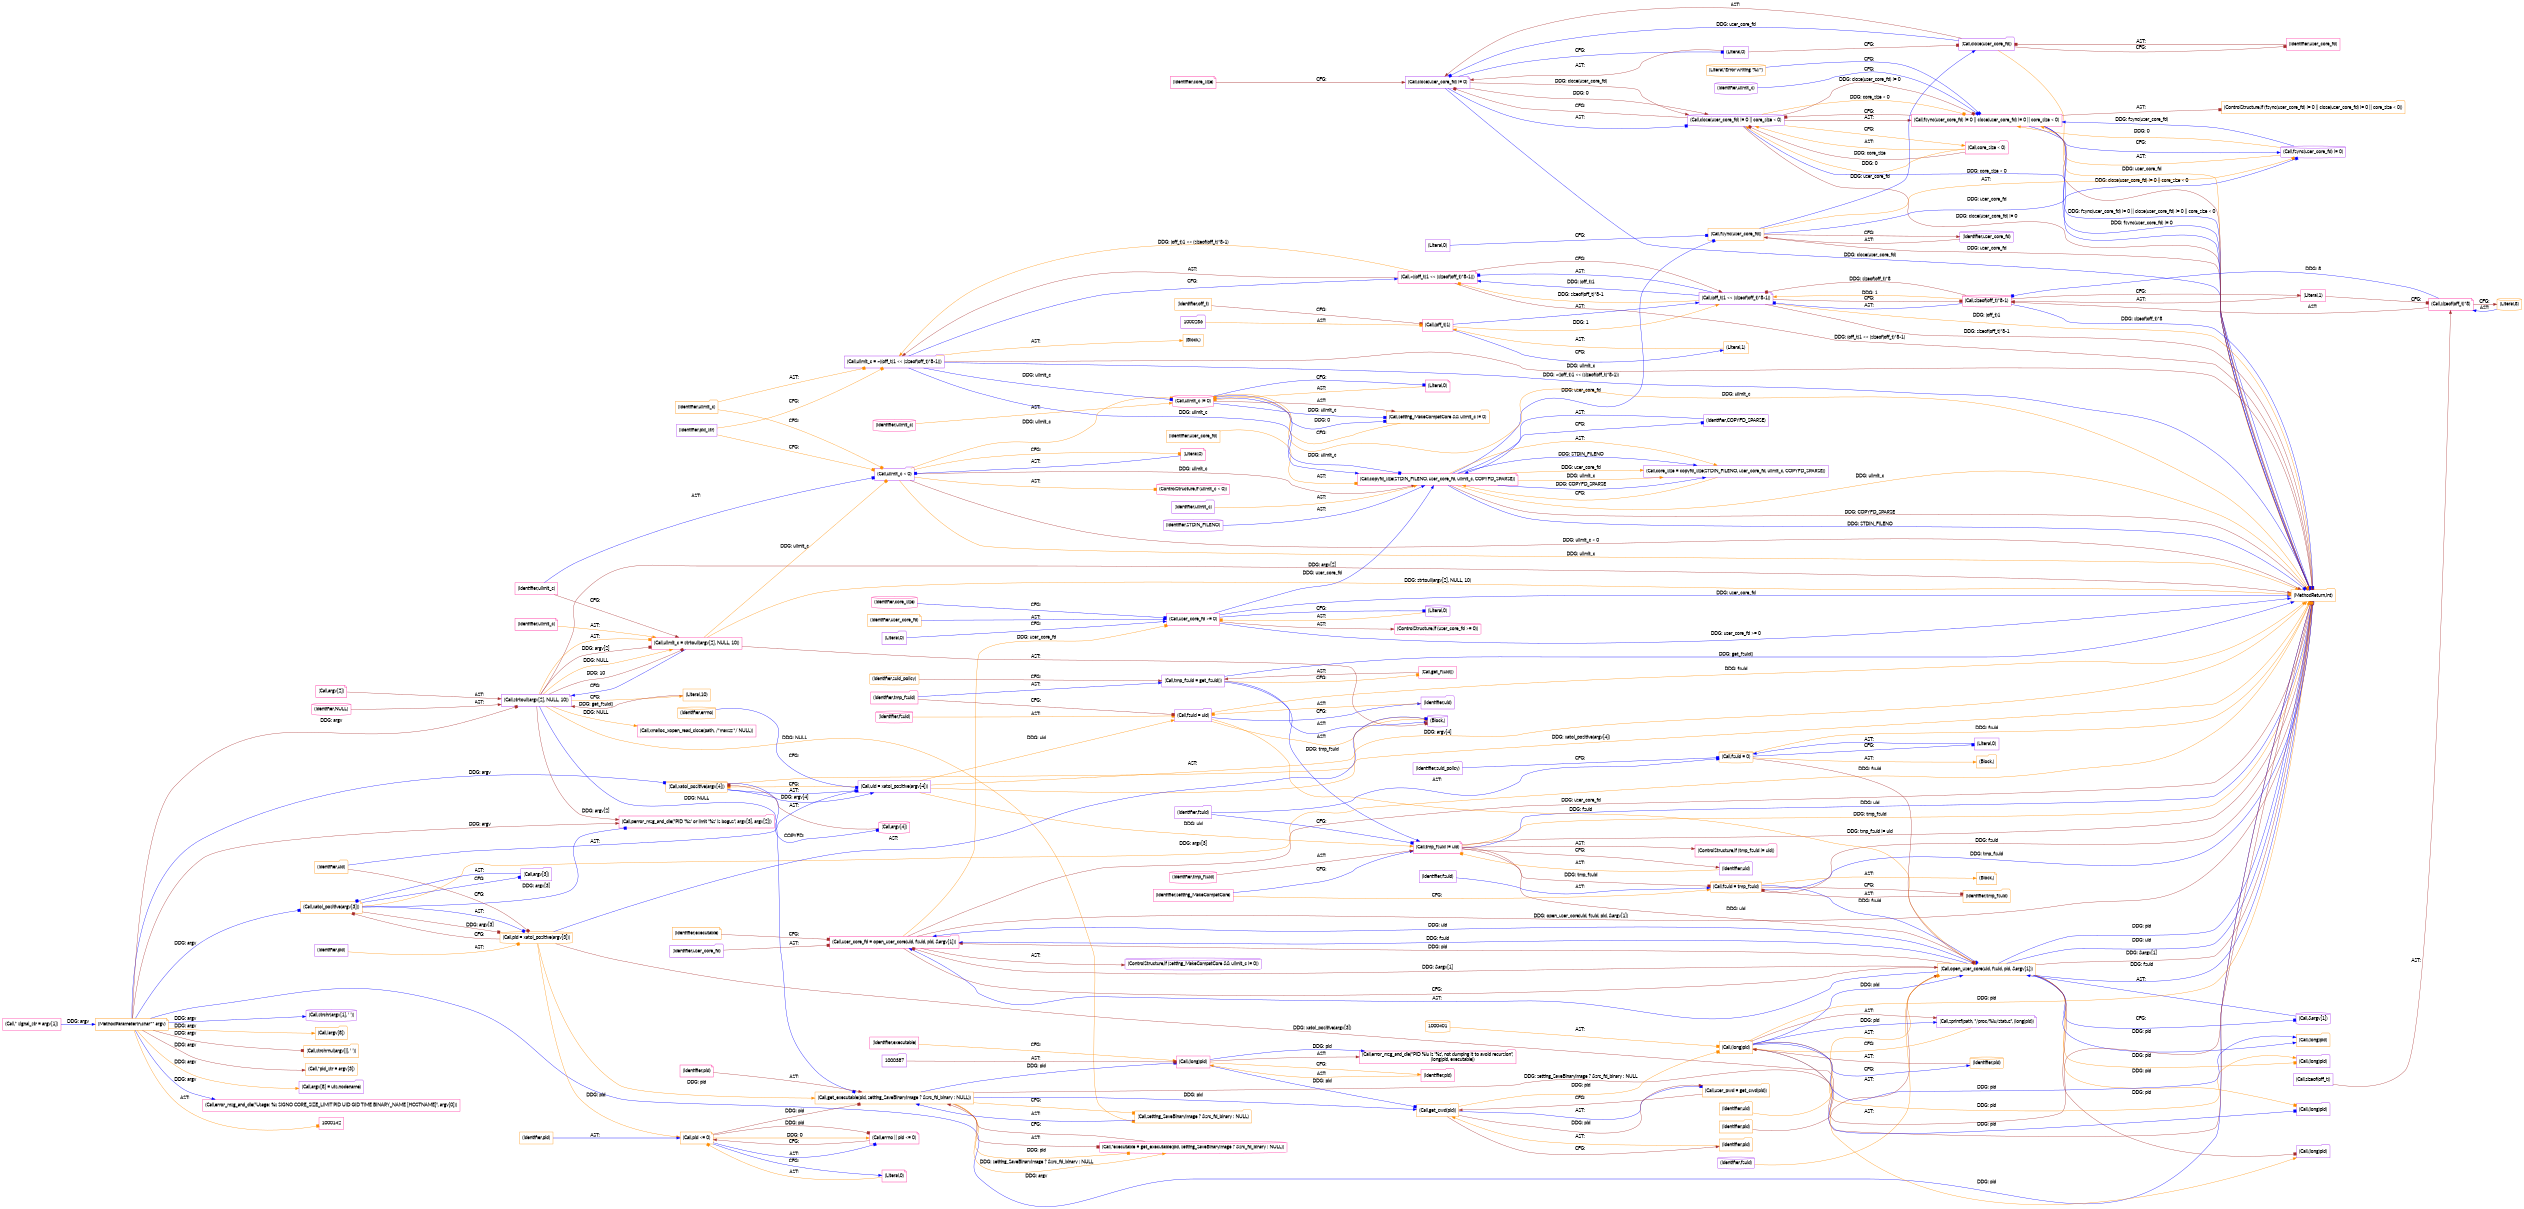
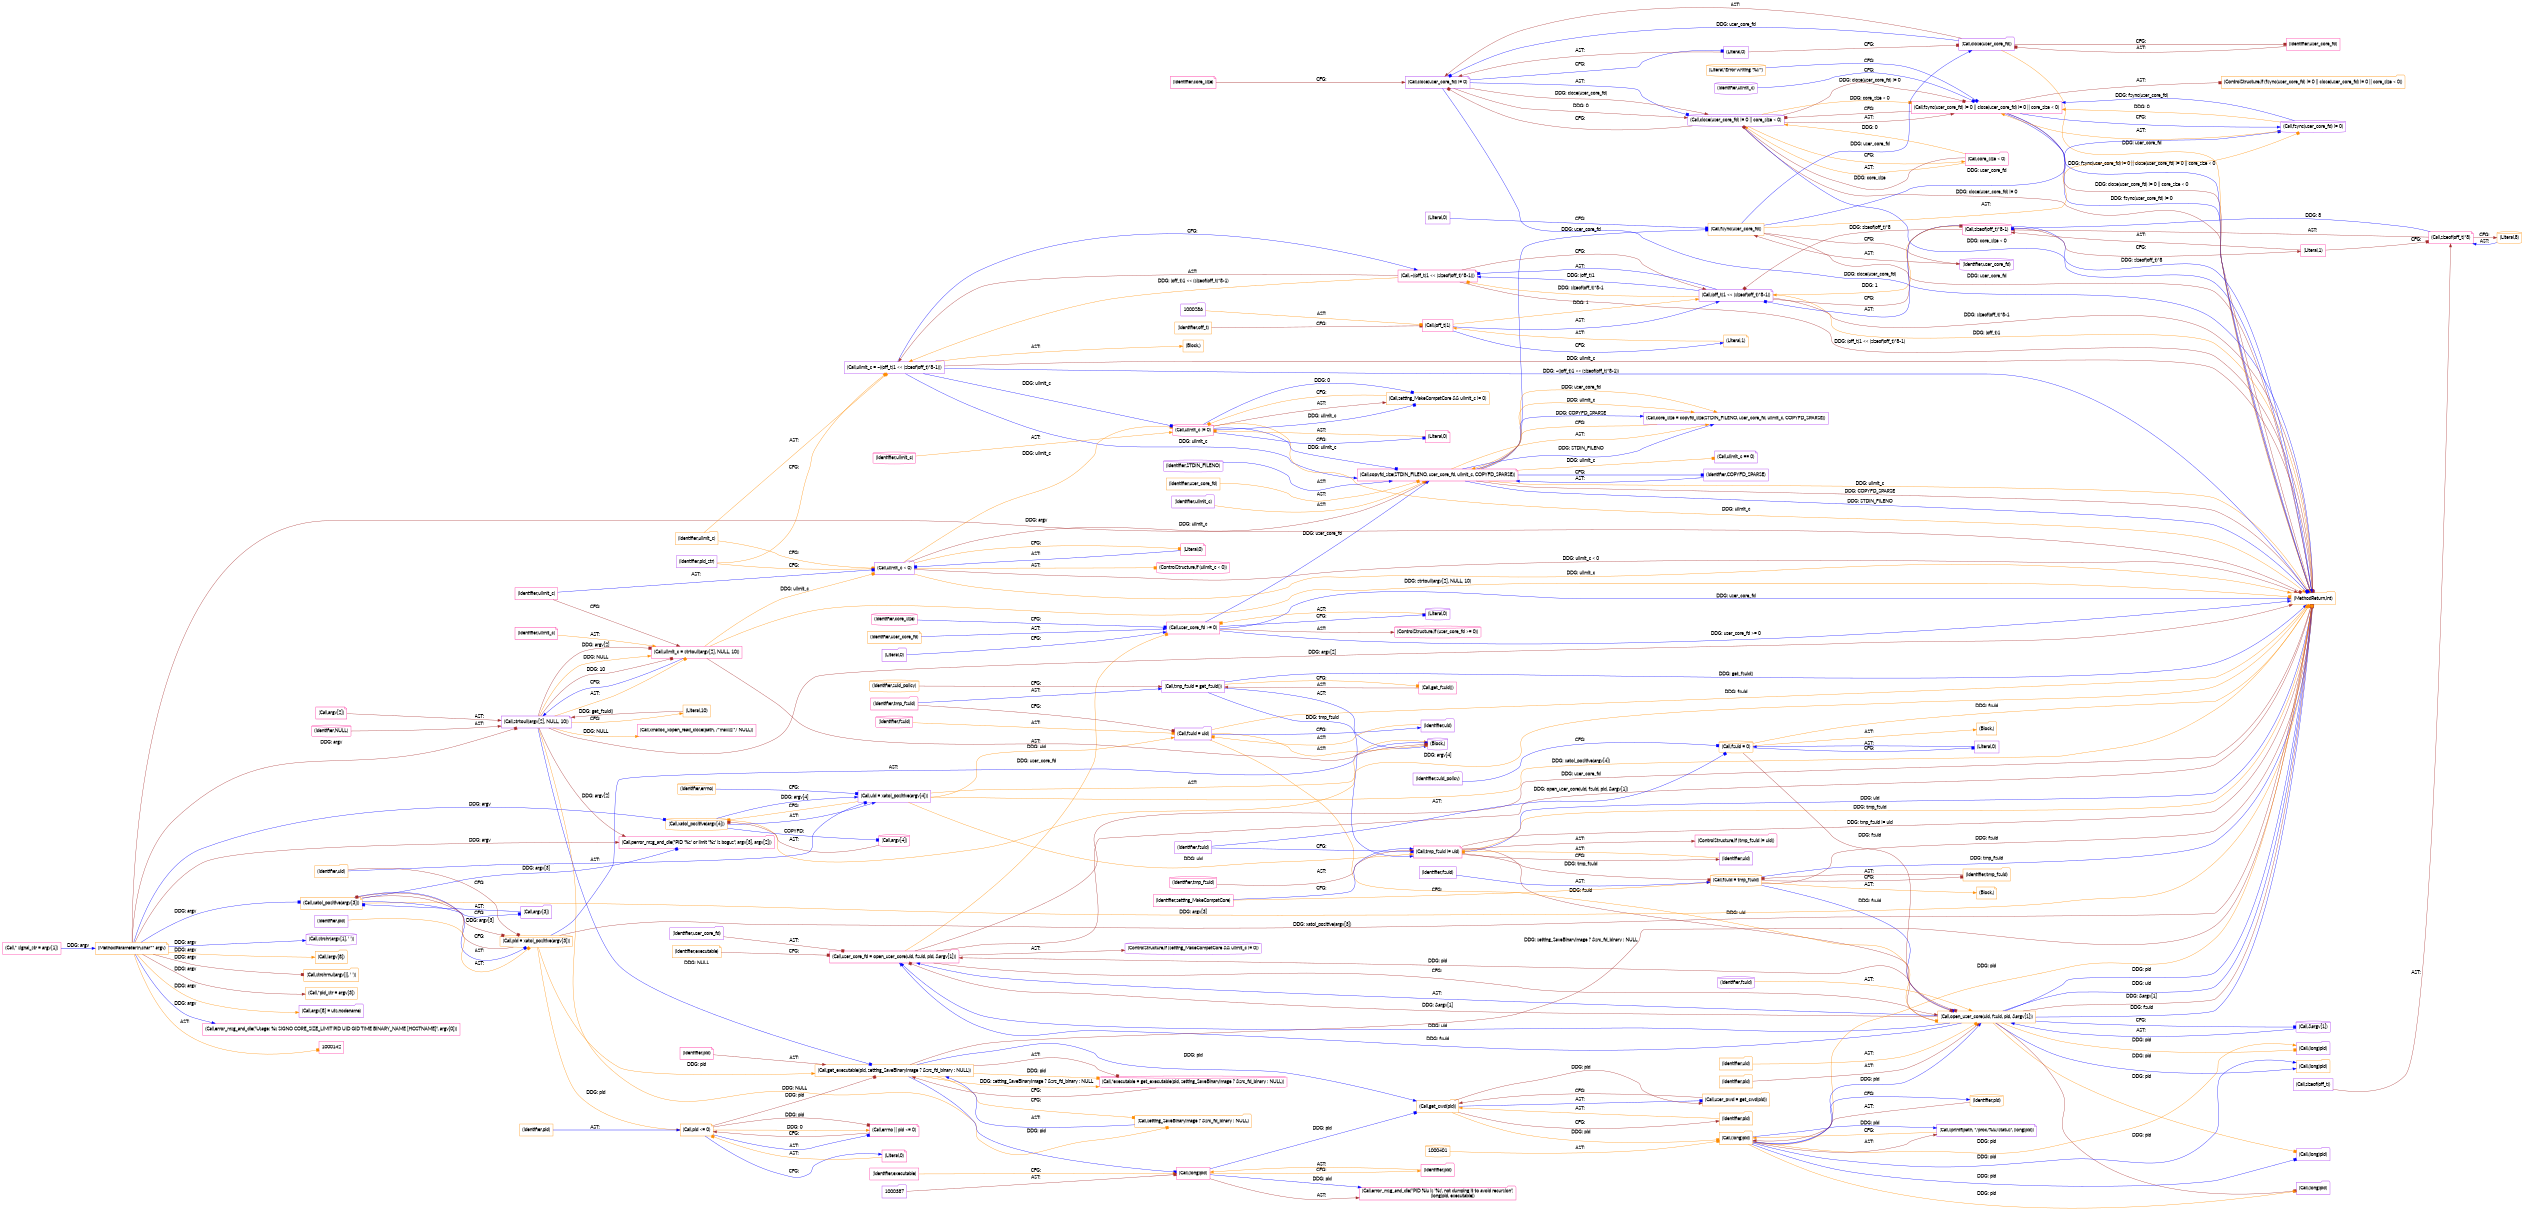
node "(Call,ulimit_c == 0)": added
edge "(MethodParameterIn,char** argv)" -> "(MethodReturn,int)": color blue -> brown
